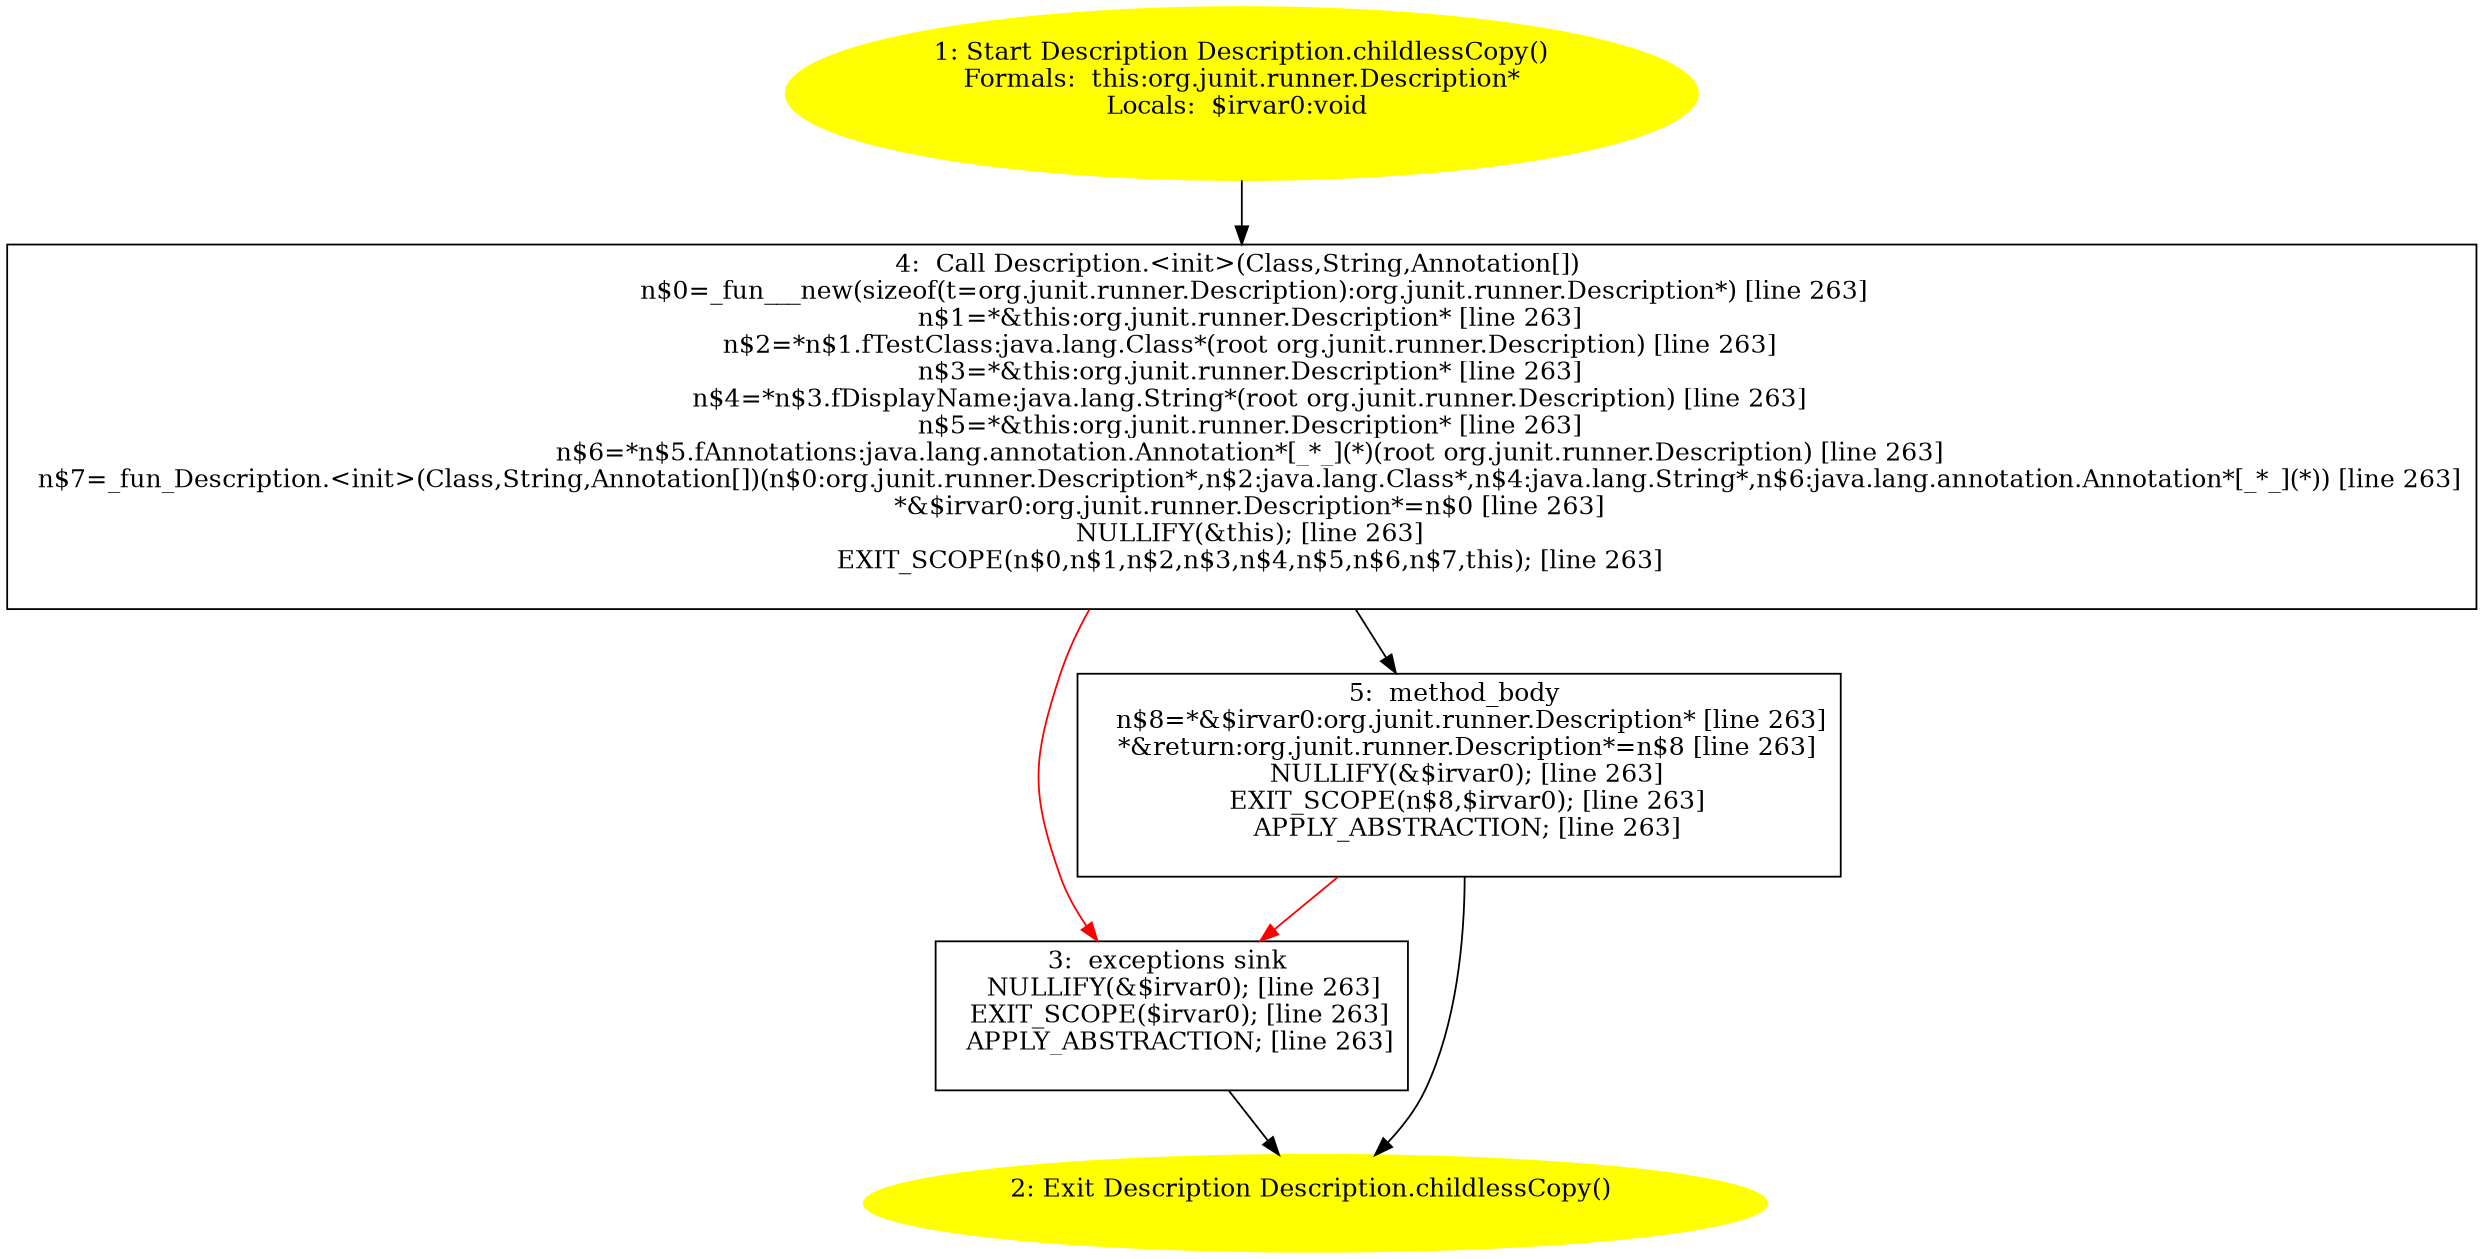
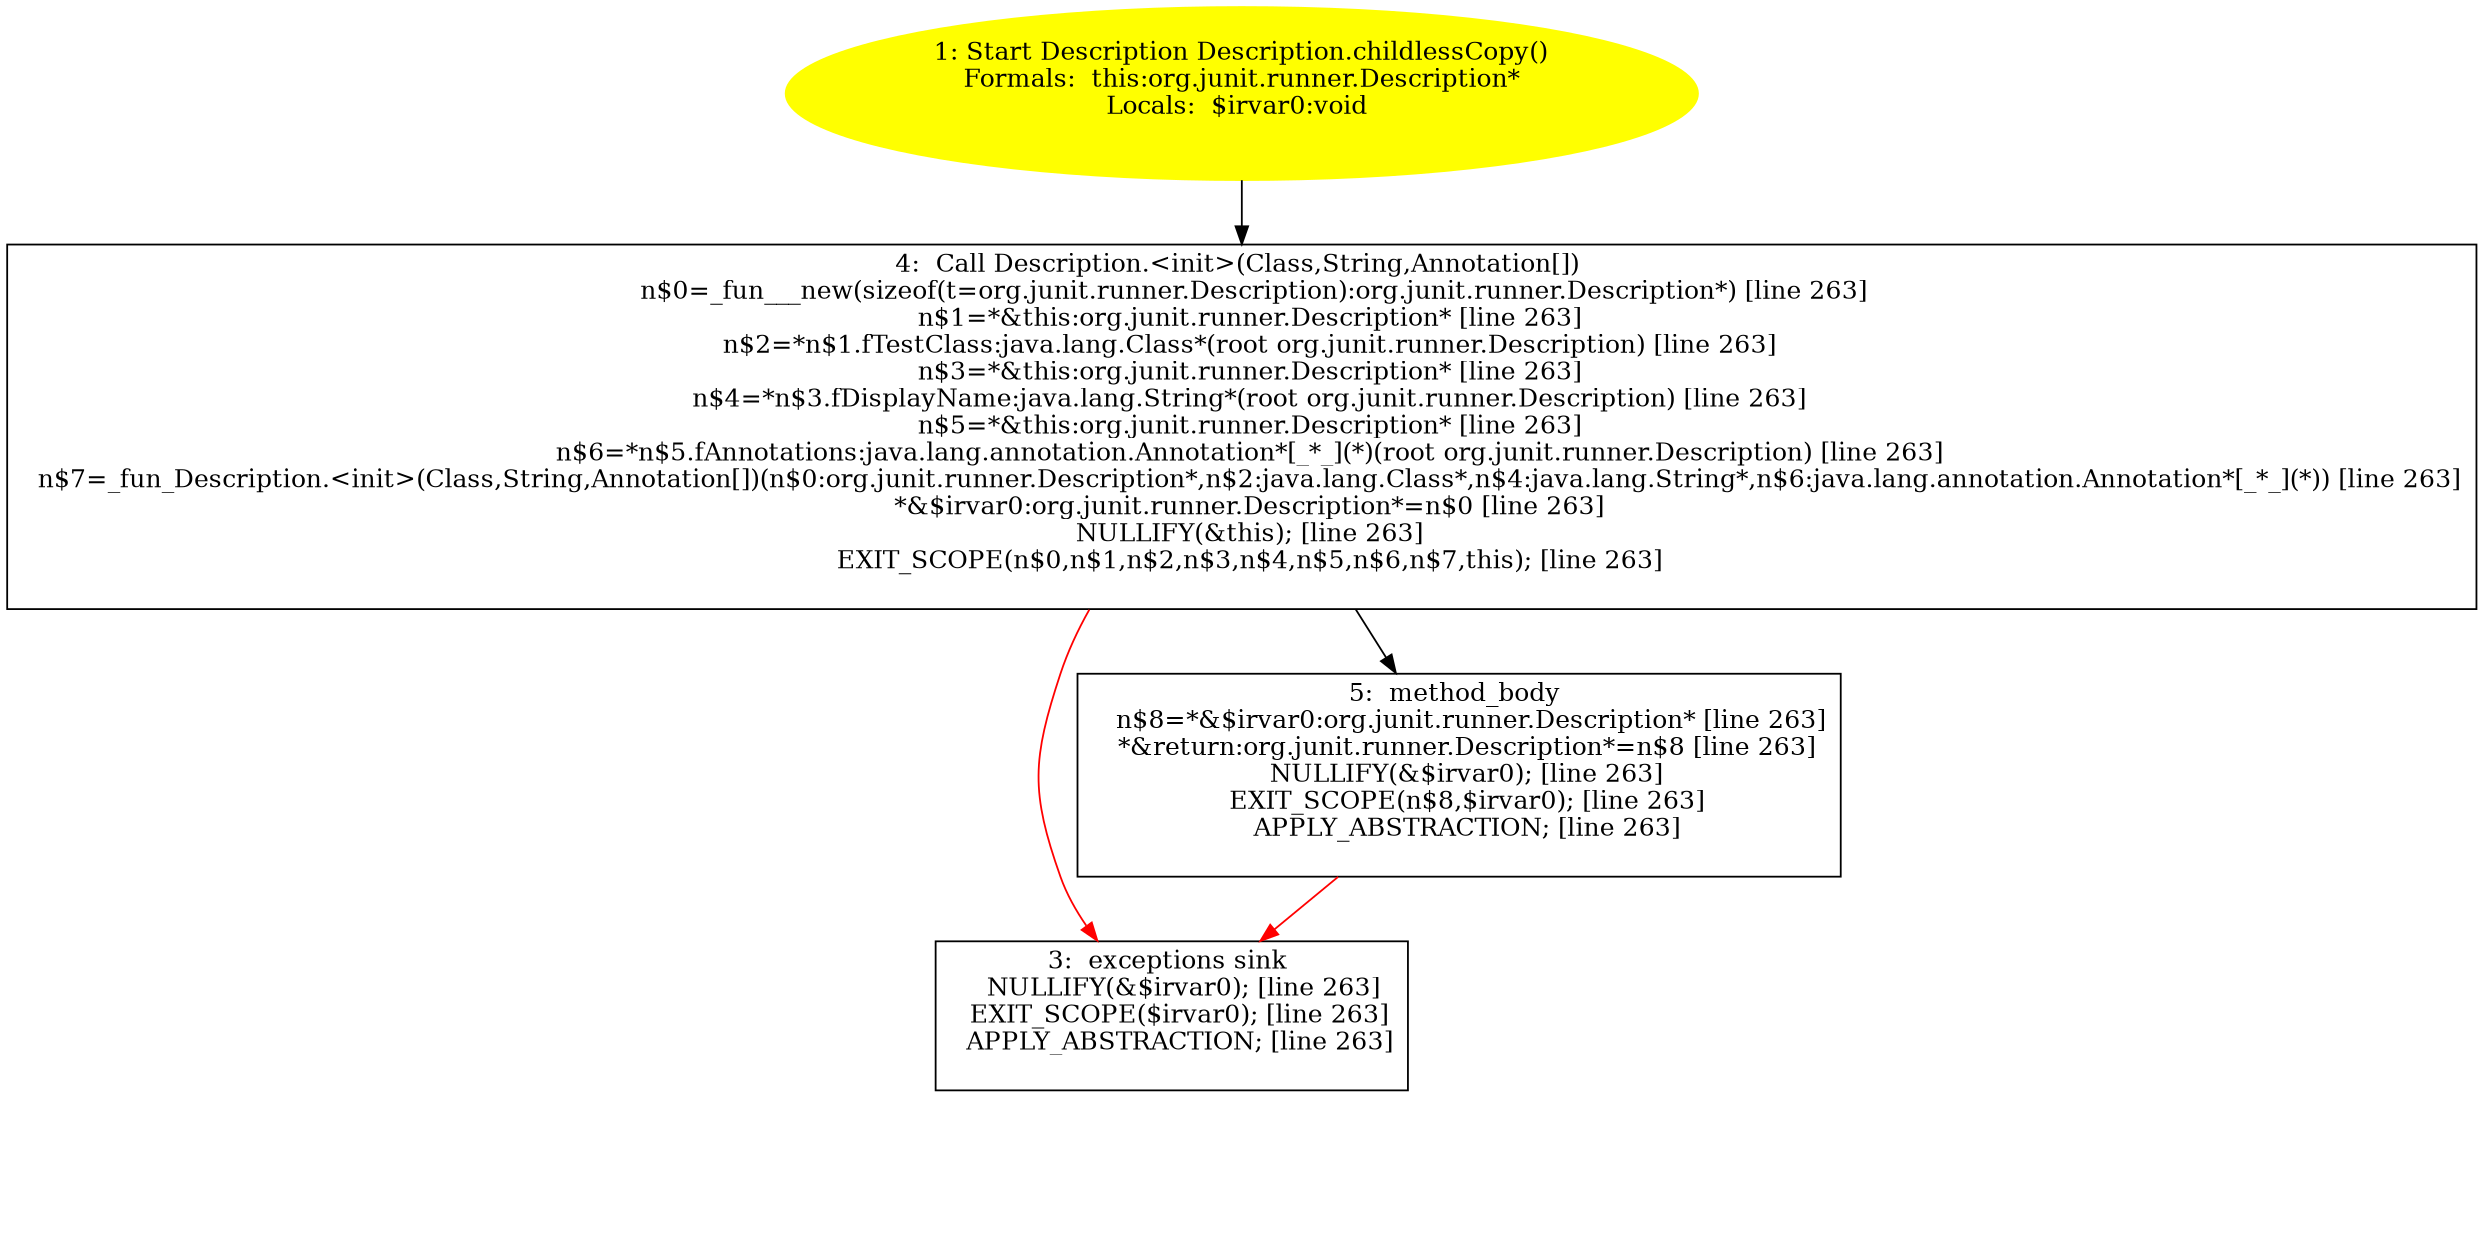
node "2: Exit Description Description.childlessCopy()": removed
